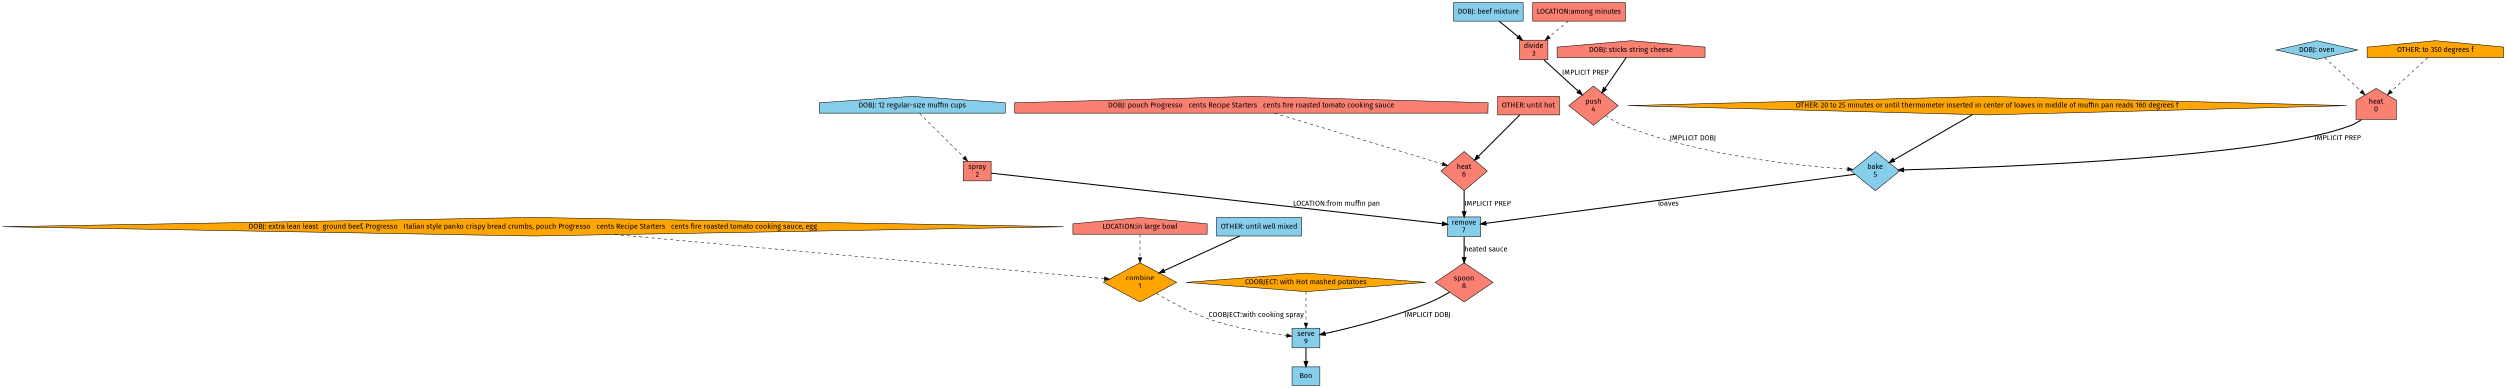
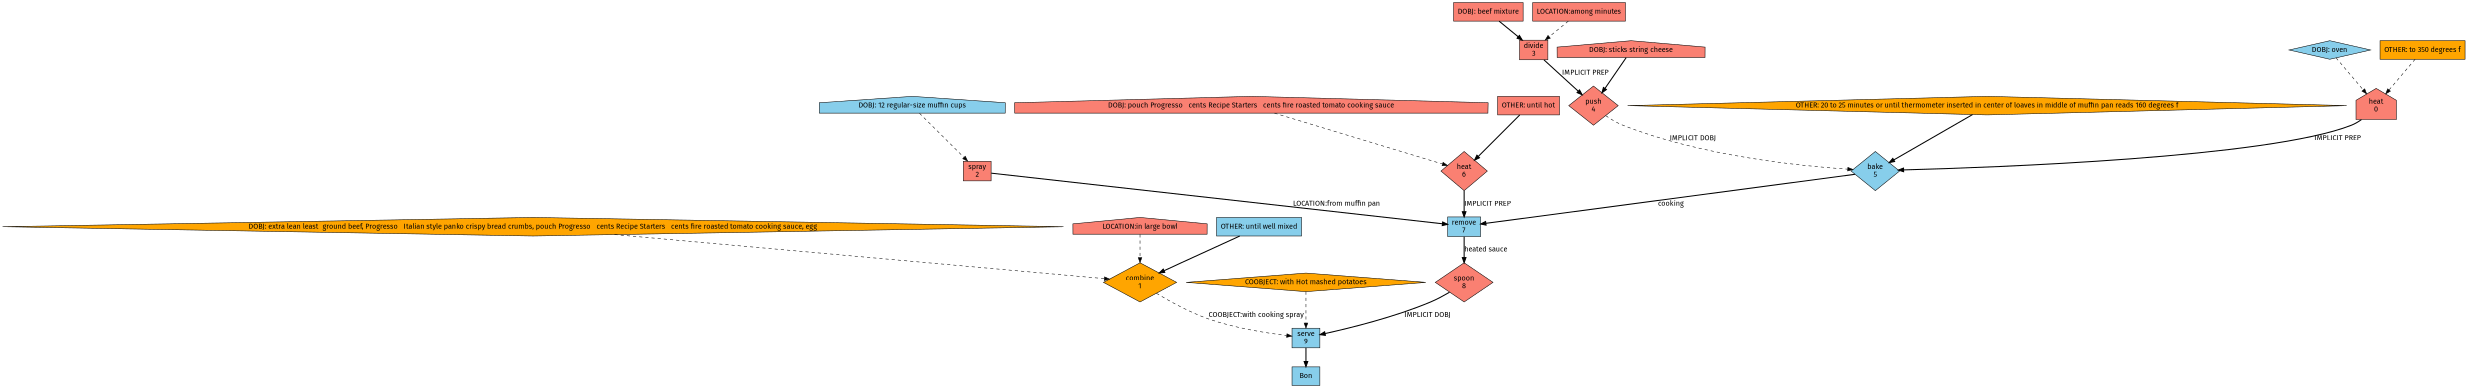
node "DOBJ: beef mixture": fillcolor skyblue -> salmon
node "OTHER: to 350 degrees f": shape house -> box
edge "bake 5" -> "remove 7": label "loaves" -> "cooking"
